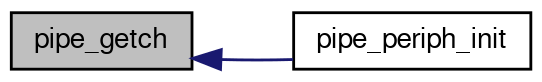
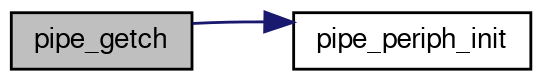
edge "pipe_periph_init" -> "pipe_getch": reversed
